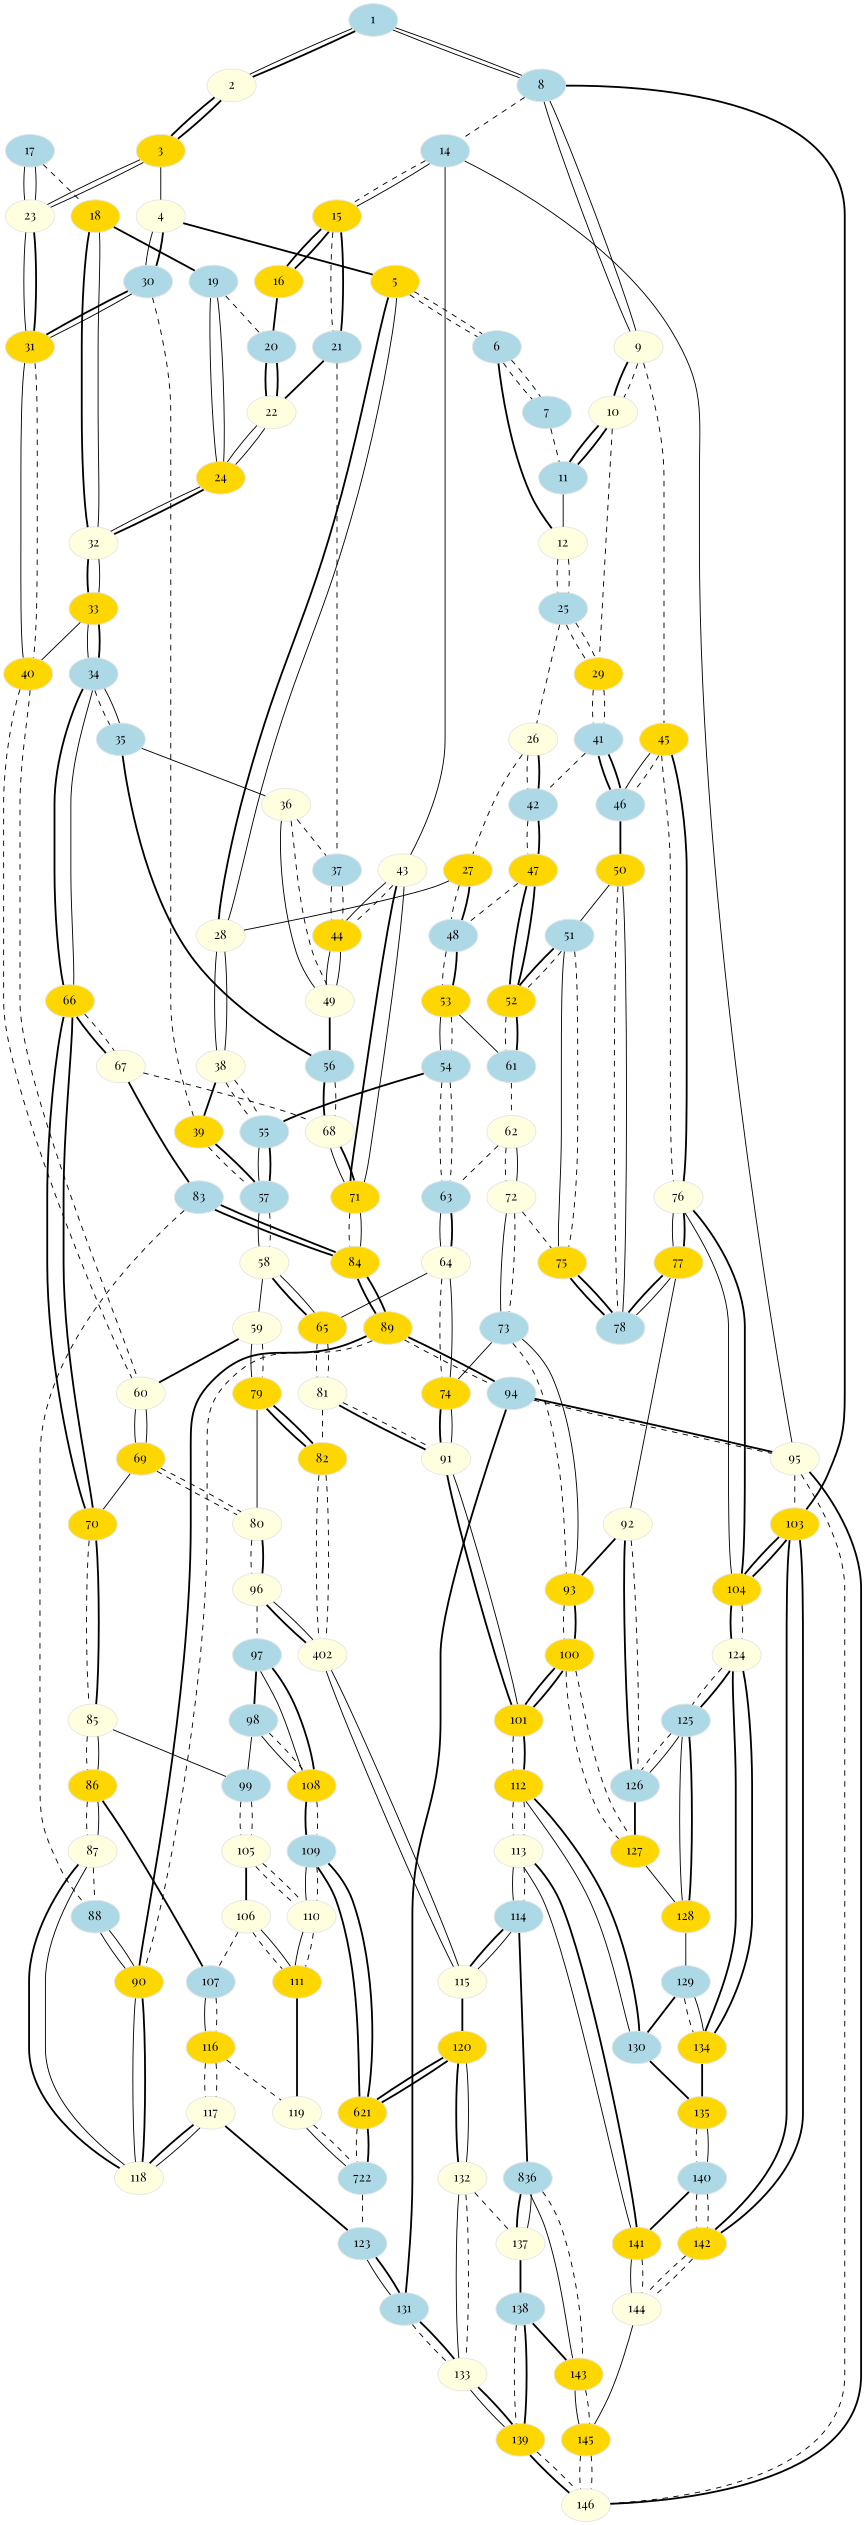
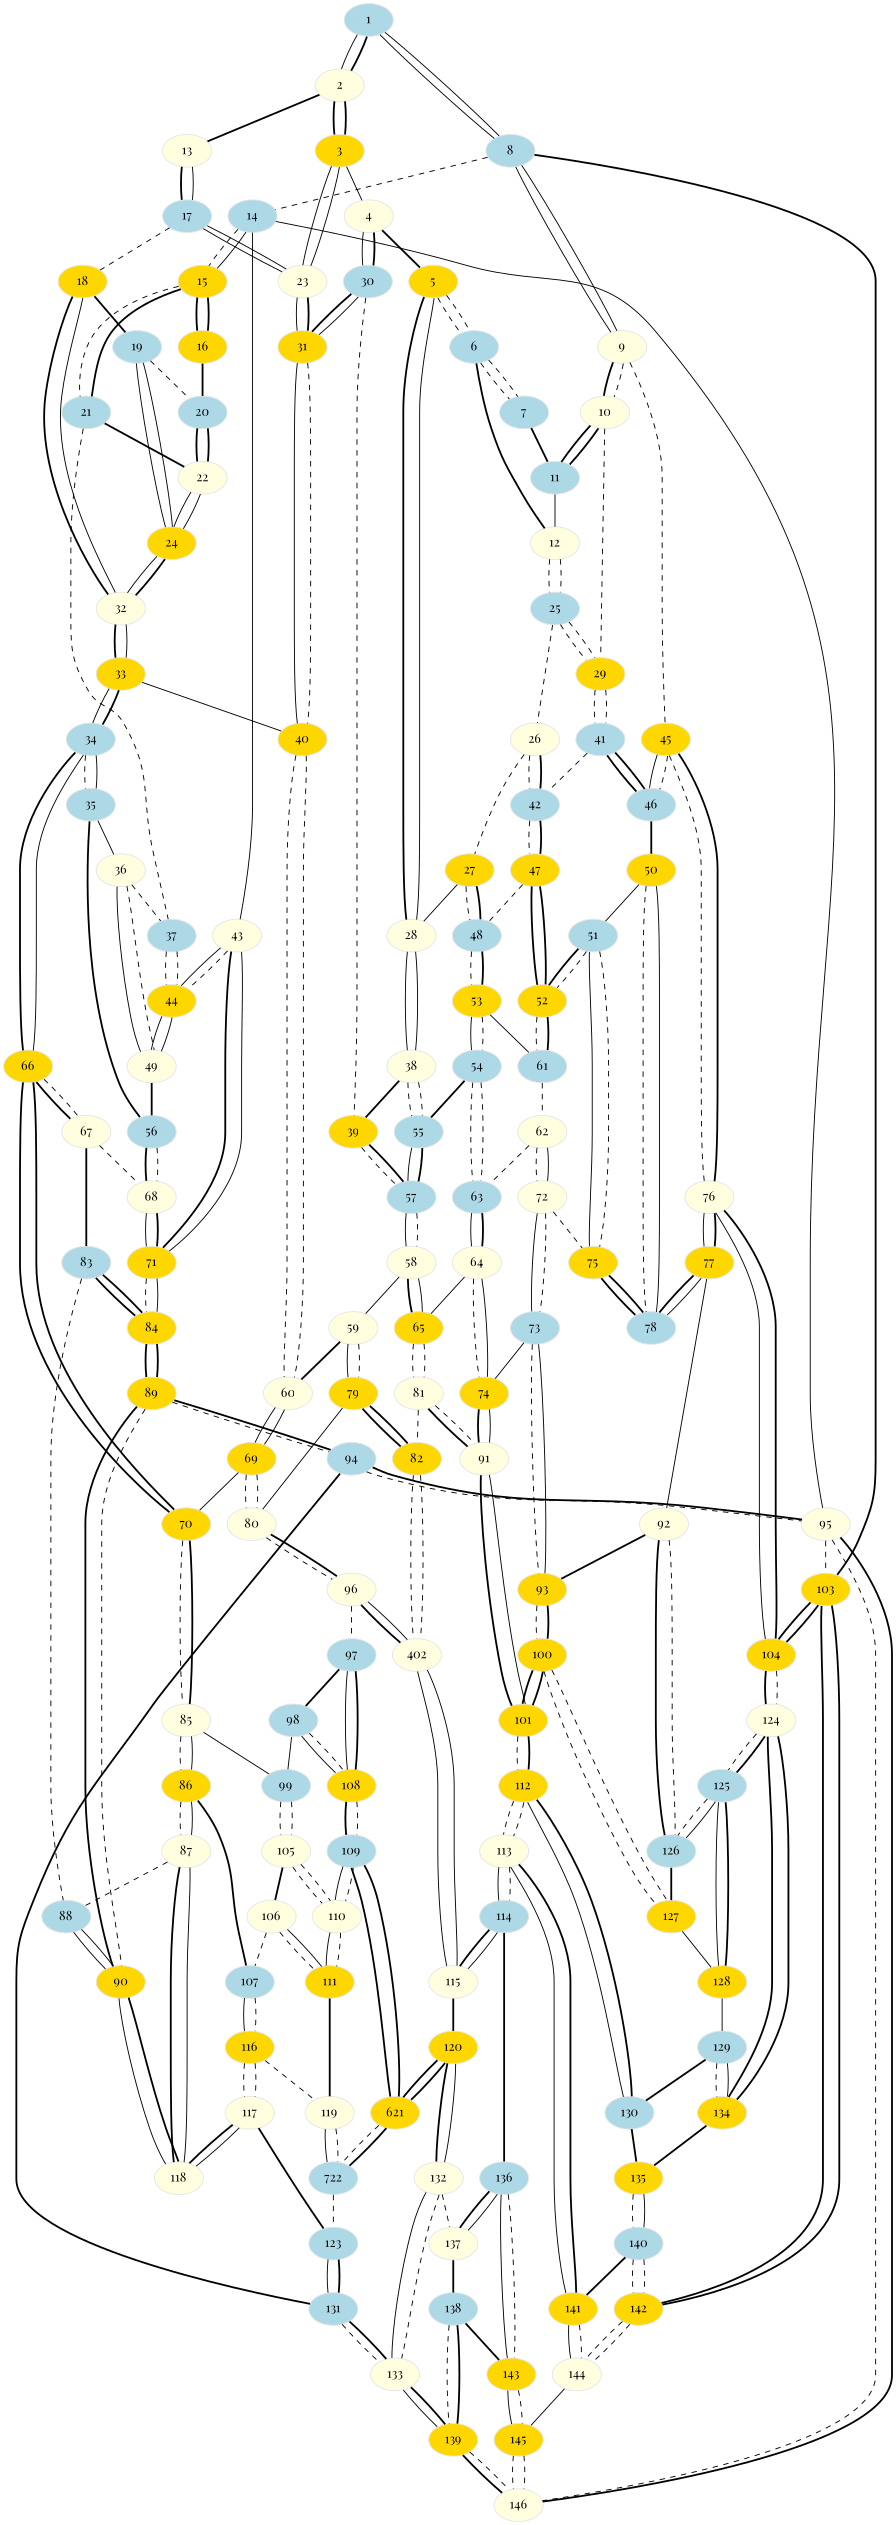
node "13": added
edge "7" -- "11": style dashed -> bold
node "836": label "836" -> "136"
